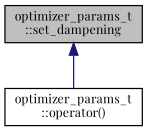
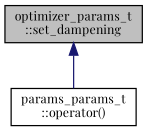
node "optimizer_params_t ::operator()": label "optimizer_params_t ::operator()" -> "params_params_t ::operator()"
